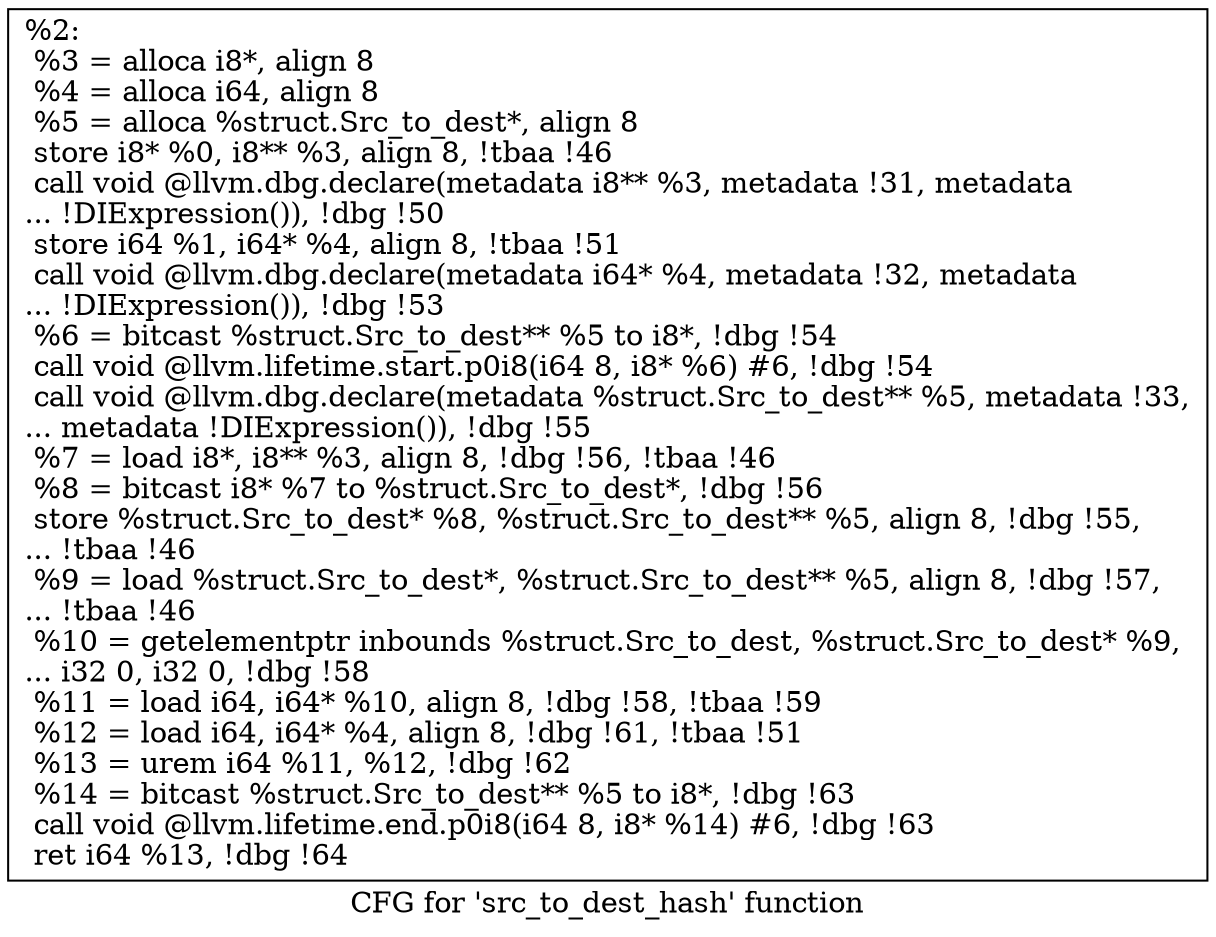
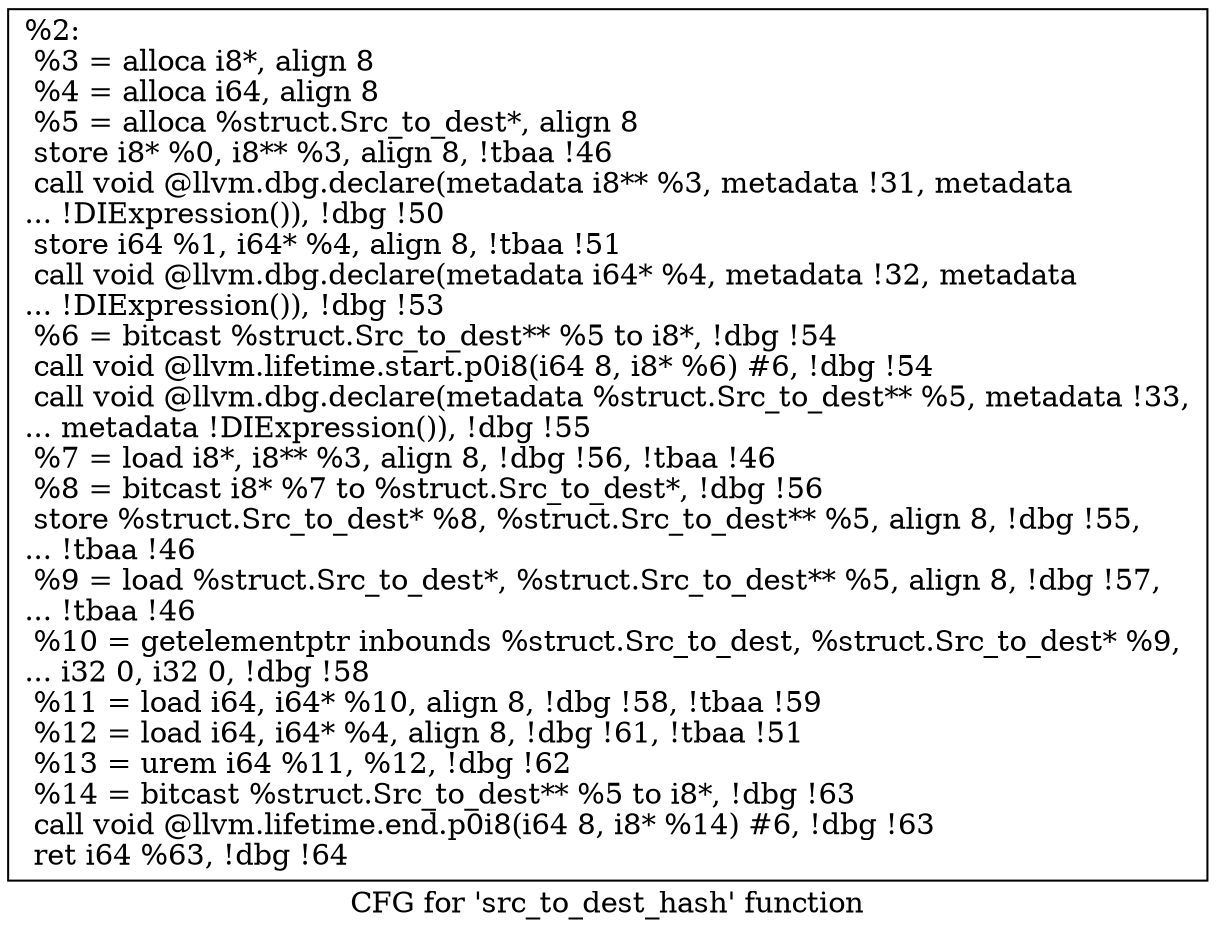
node "%2:": text "ret i64 %13, !dbg !64" -> "ret i64 %63, !dbg !64"
